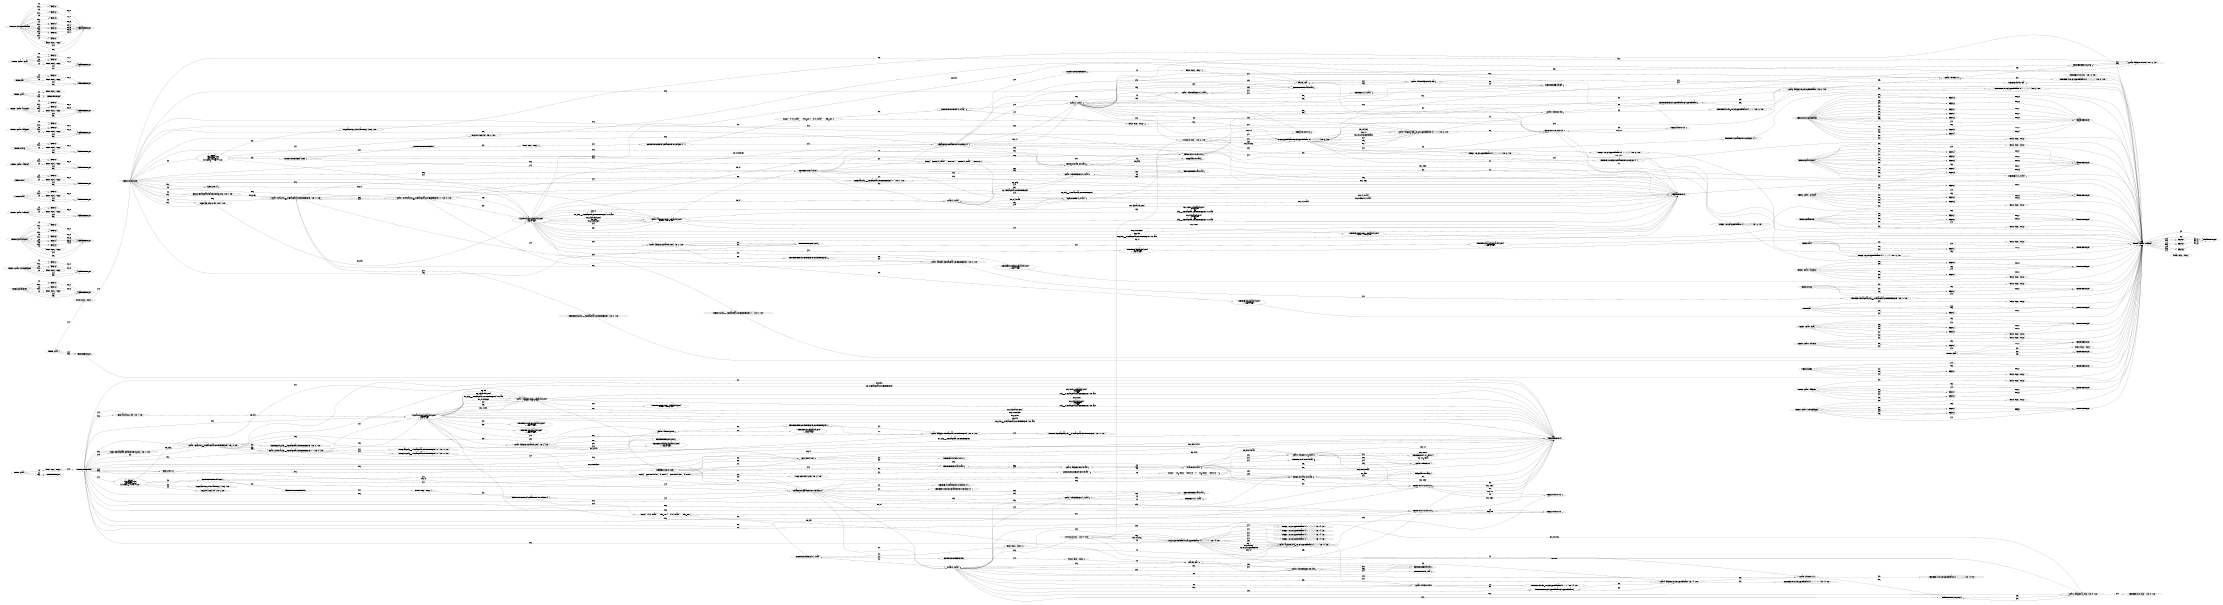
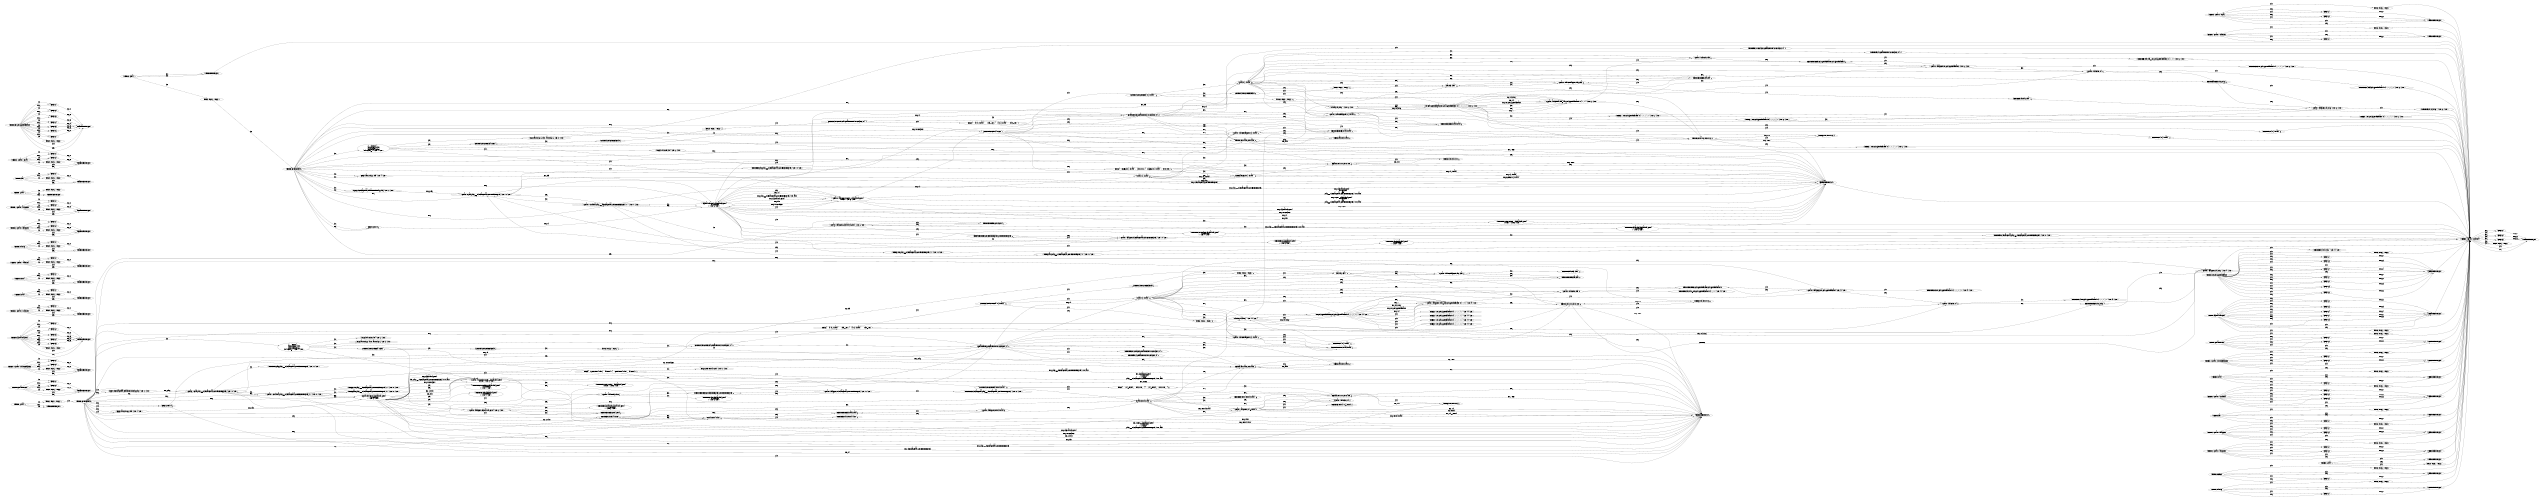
edge "<(<operator>.fieldAccess,std::string)<SUB>16</SUB>>" -> "<(IDENTIFIER,std,std::string())<SUB>16</SUB>>": added, label "AST:"
edge "(is_valid,test_url.is_valid())" -> "(<operator>.fieldAccess,test_url.is_valid)": now "(is_valid,test_url.is_valid())" -> "<(std.string,std::string())<SUB>19</SUB>>"
